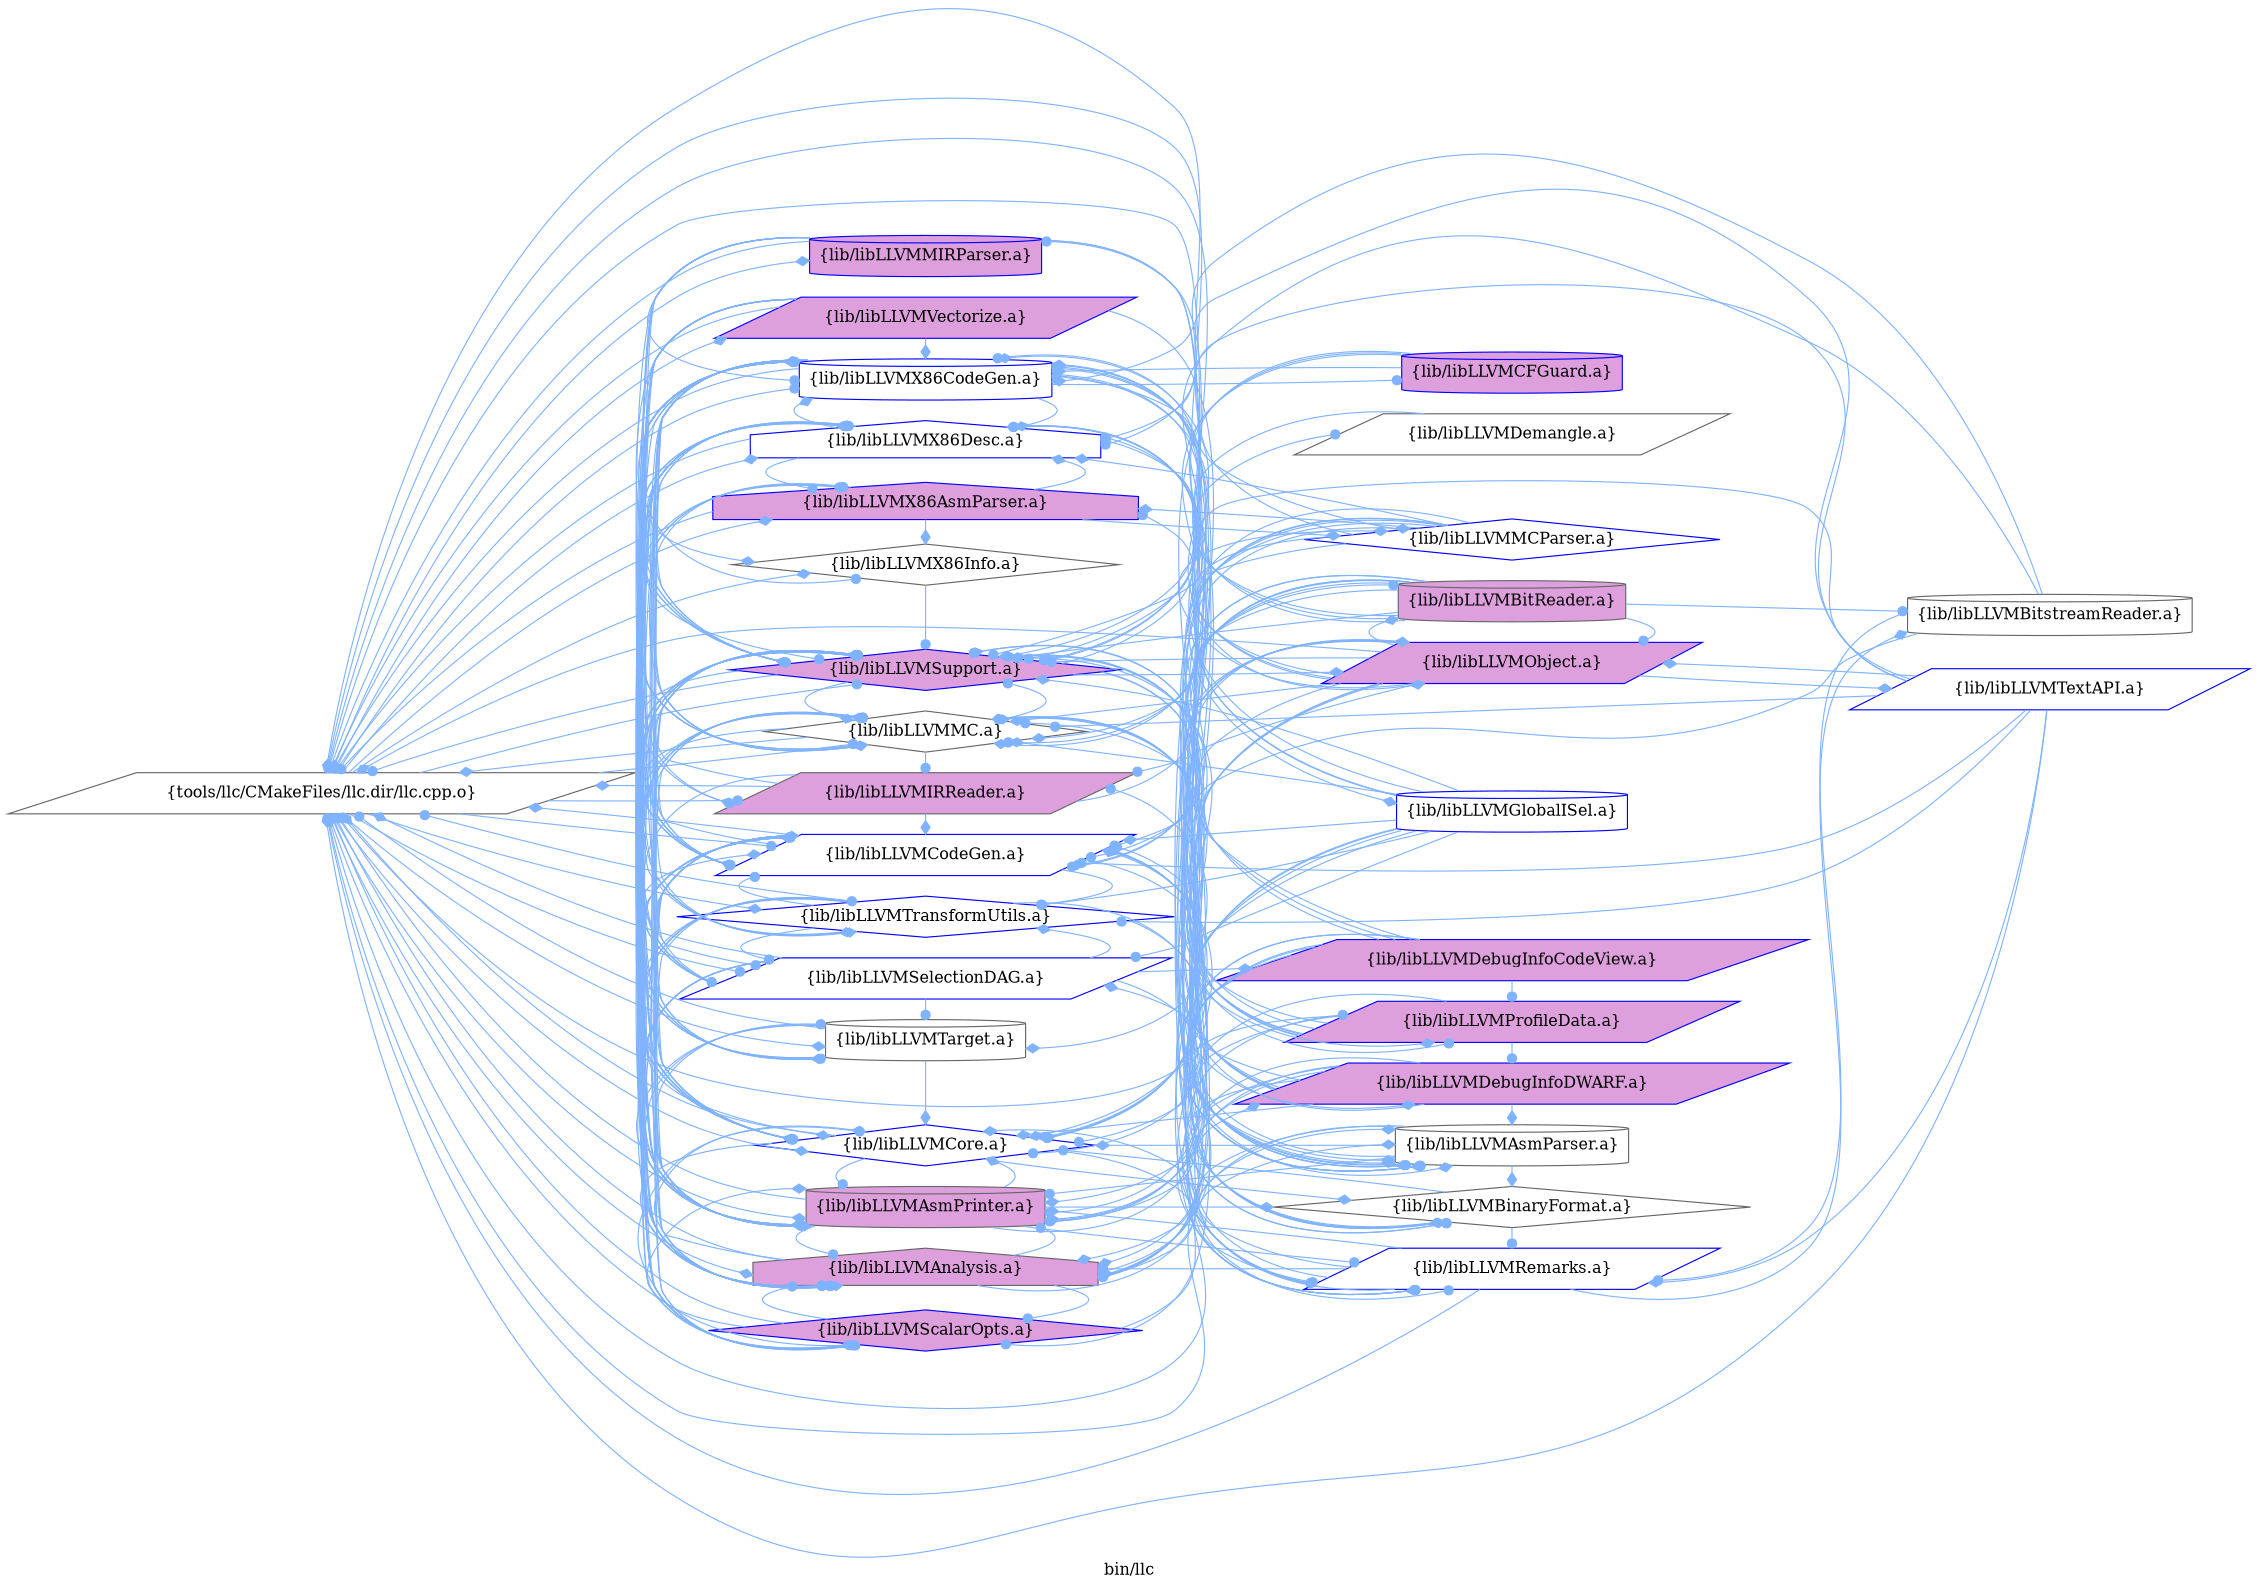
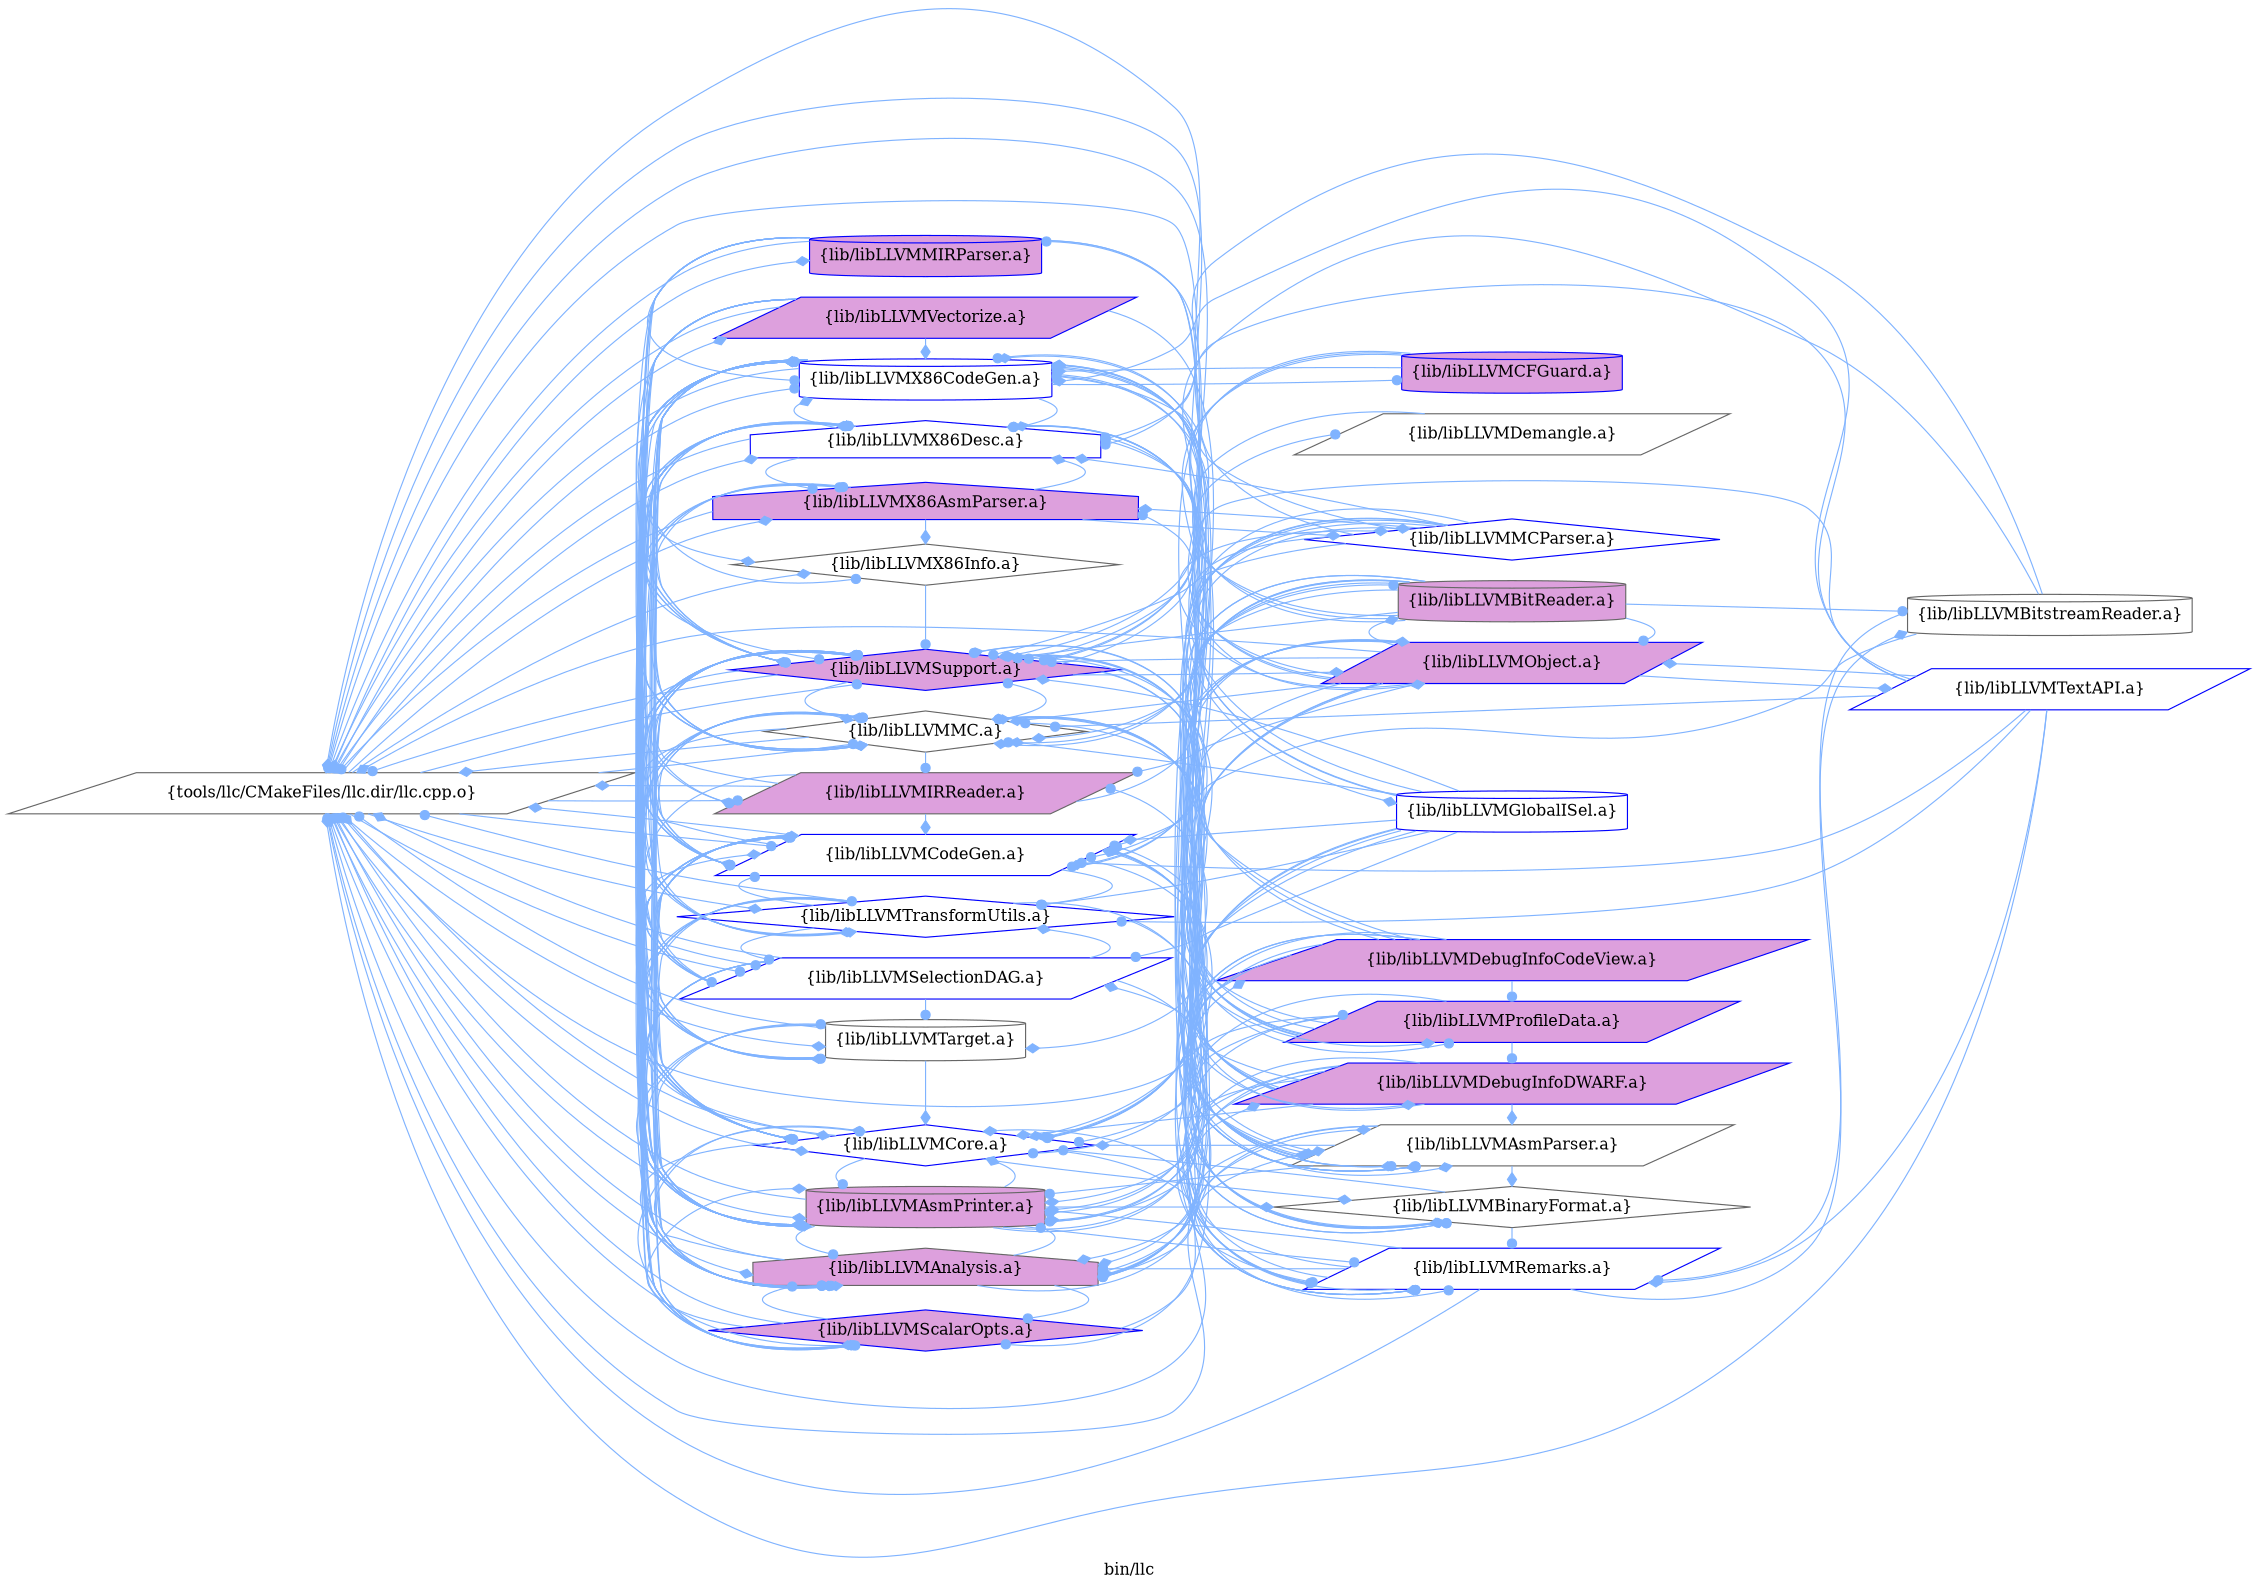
edge "{lib/libLLVMSelectionDAG.a}" -> "{lib/libLLVMDebugInfoCodeView.a}": now "{lib/libLLVMAsmPrinter.a}" -> "{lib/libLLVMDebugInfoCodeView.a}"
node "{lib/libLLVMAsmParser.a}": shape cylinder -> parallelogram
